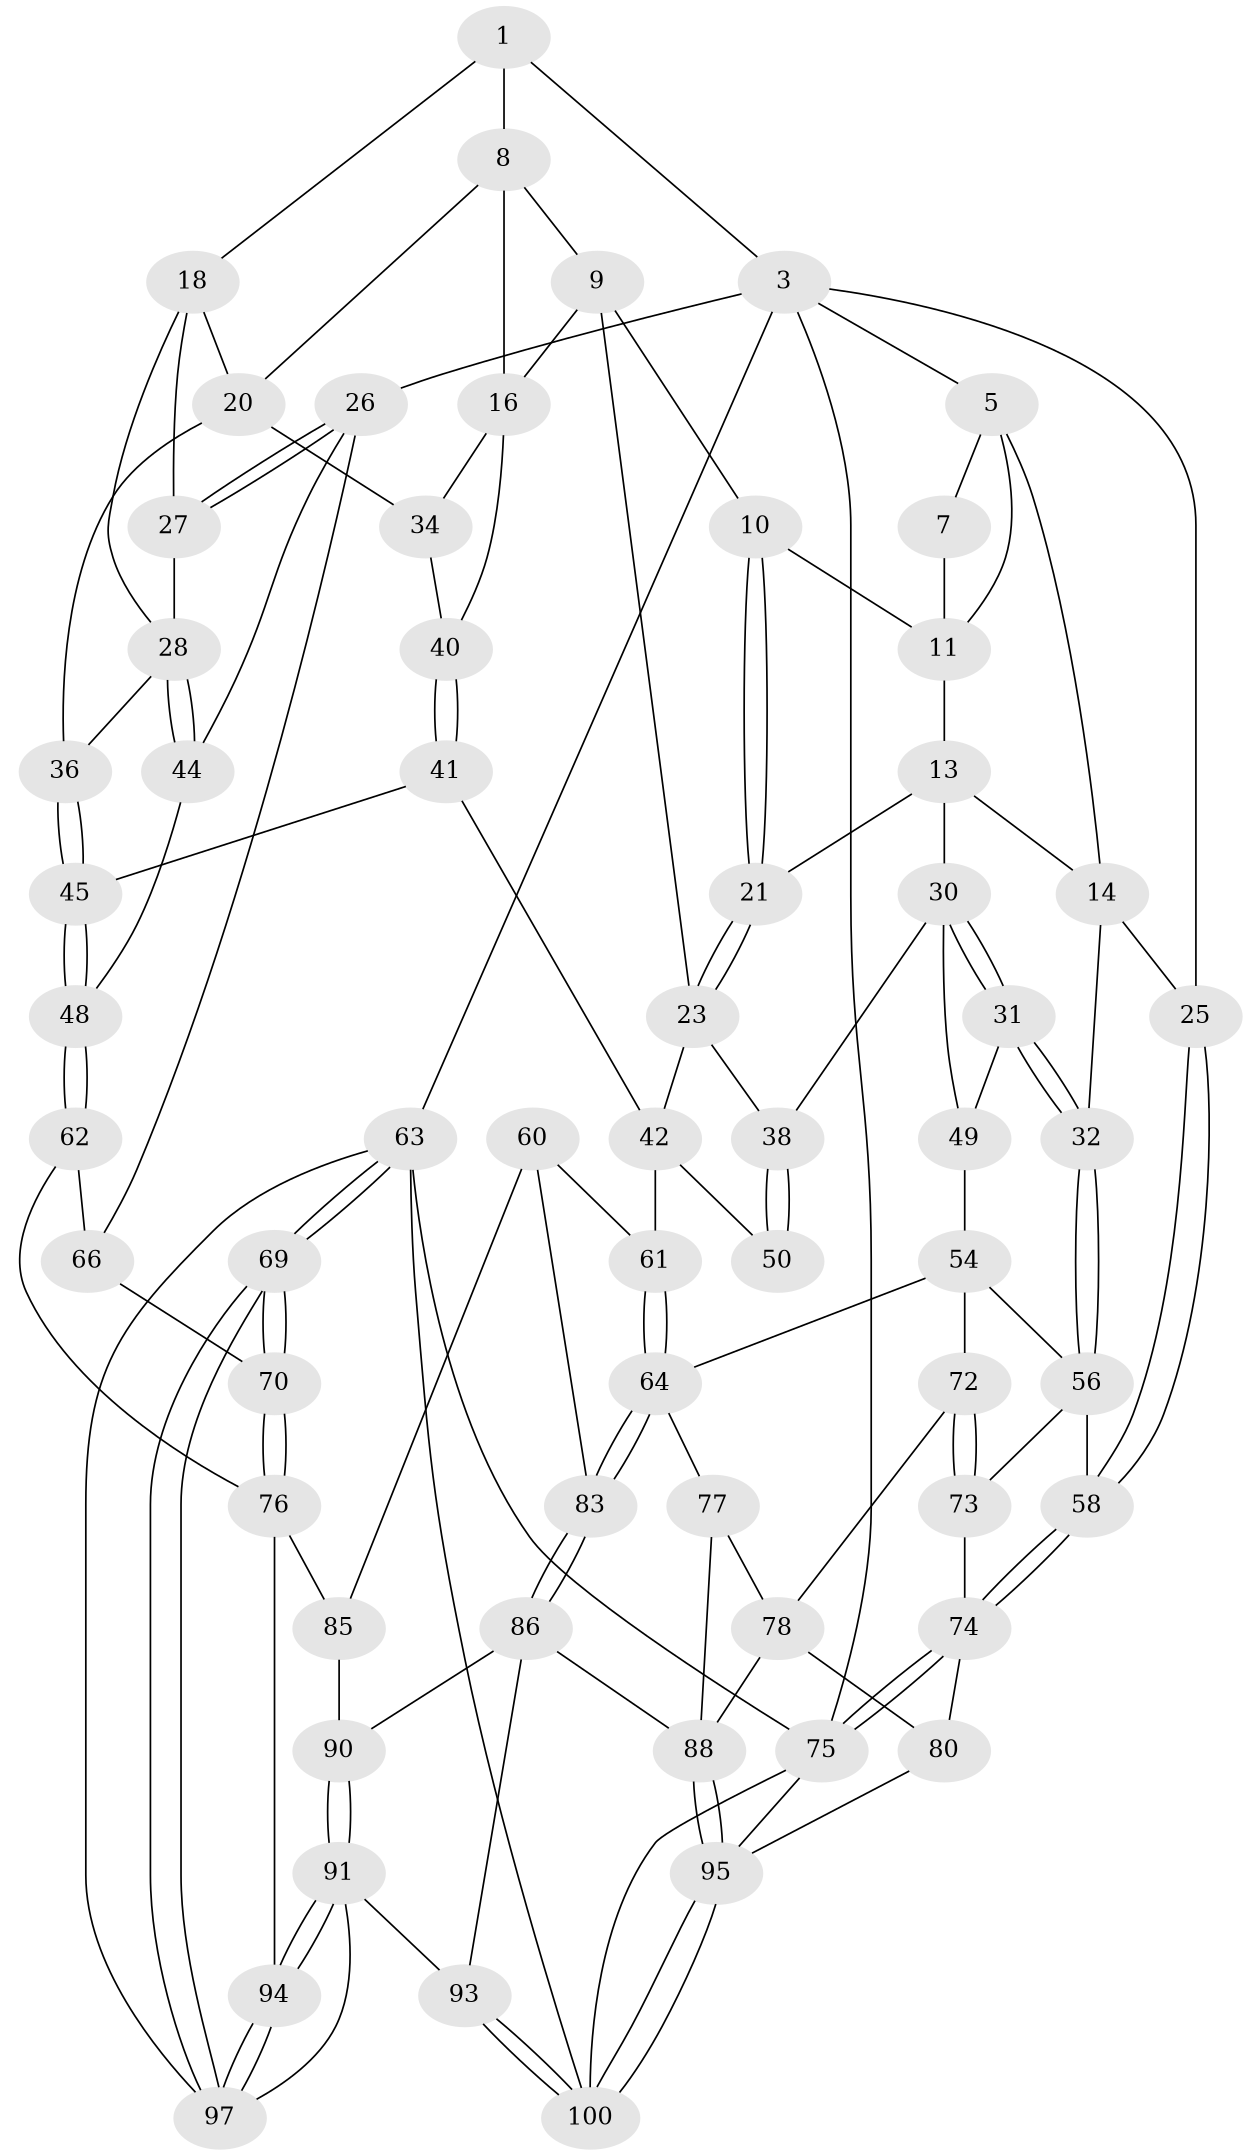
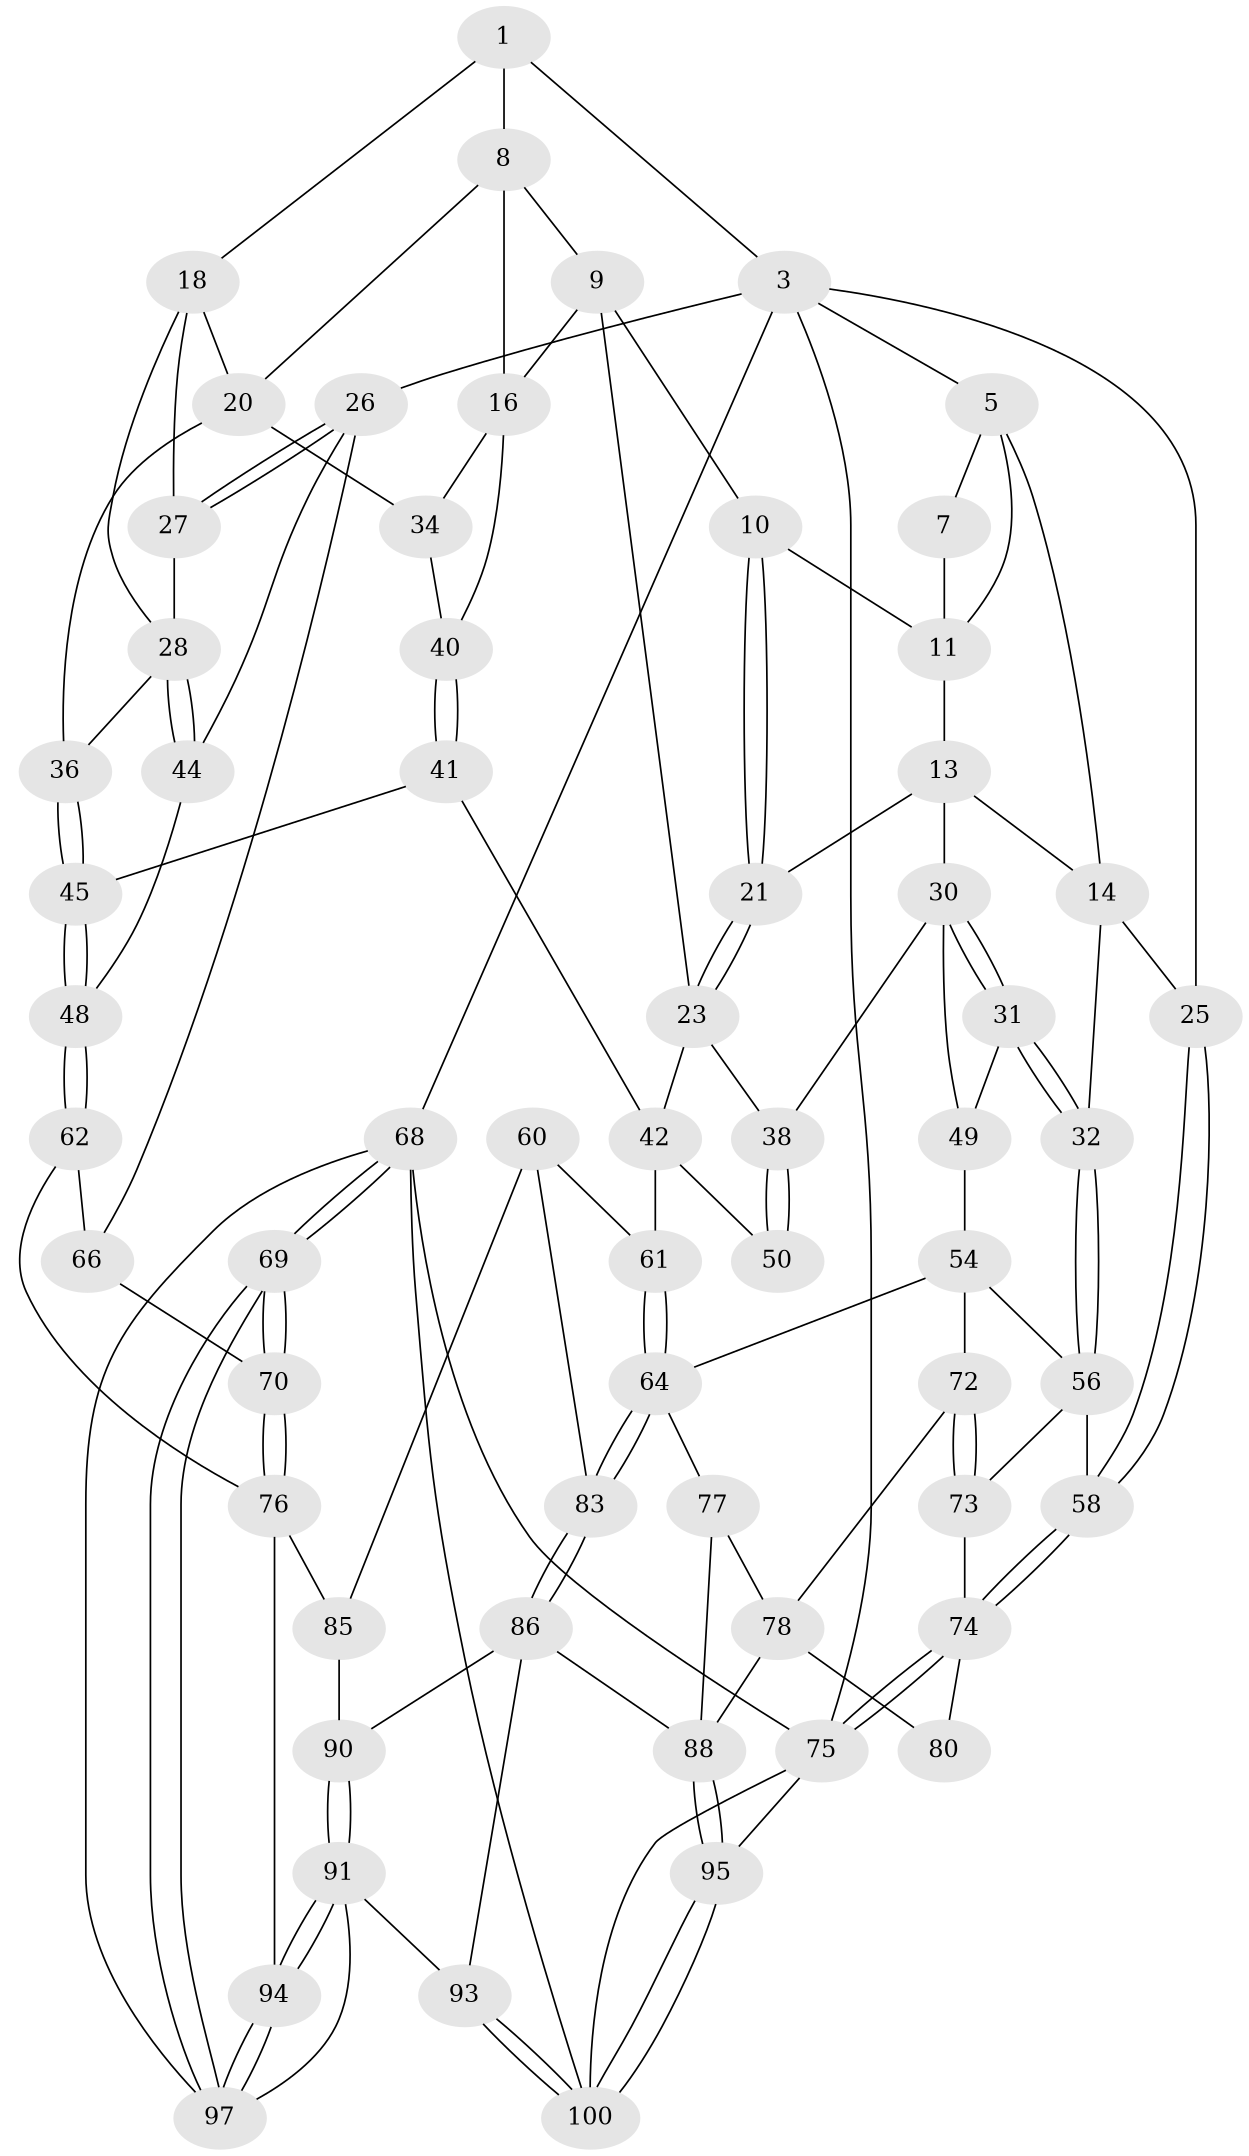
node "63": label "63" -> "68"
edge "80" -- "95": removed
